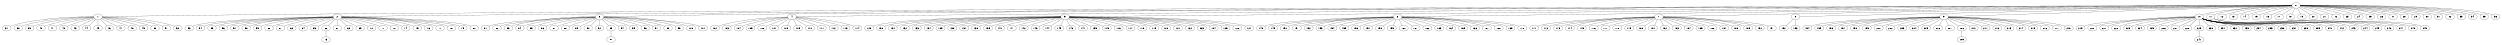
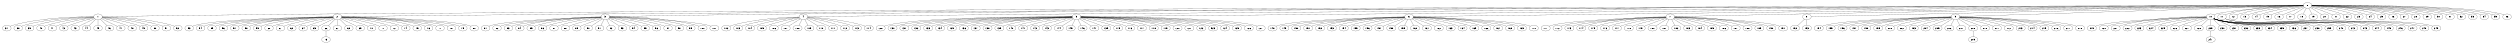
node "166": label "166" -> "766"
edge "93" -- "91": now "3" -- "91"
